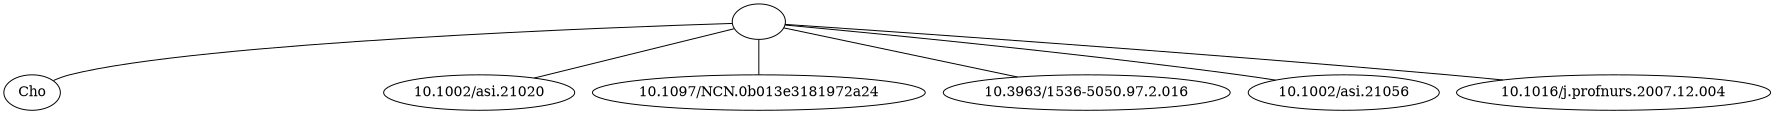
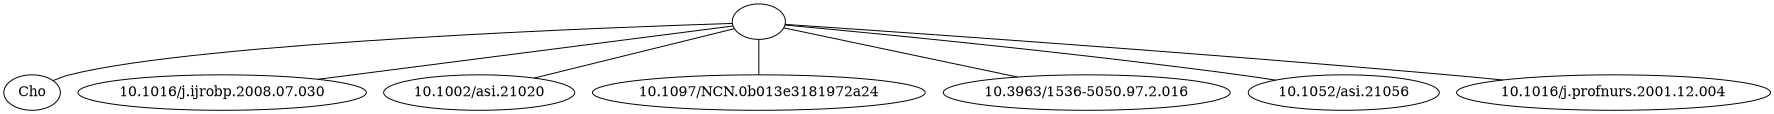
node "10.1016/j.ijrobp.2008.07.030": added
node "10.1002/asi.21056": label "10.1002/asi.21056" -> "10.1052/asi.21056"
node "10.1016/j.profnurs.2007.12.004": label "10.1016/j.profnurs.2007.12.004" -> "10.1016/j.profnurs.2001.12.004"
